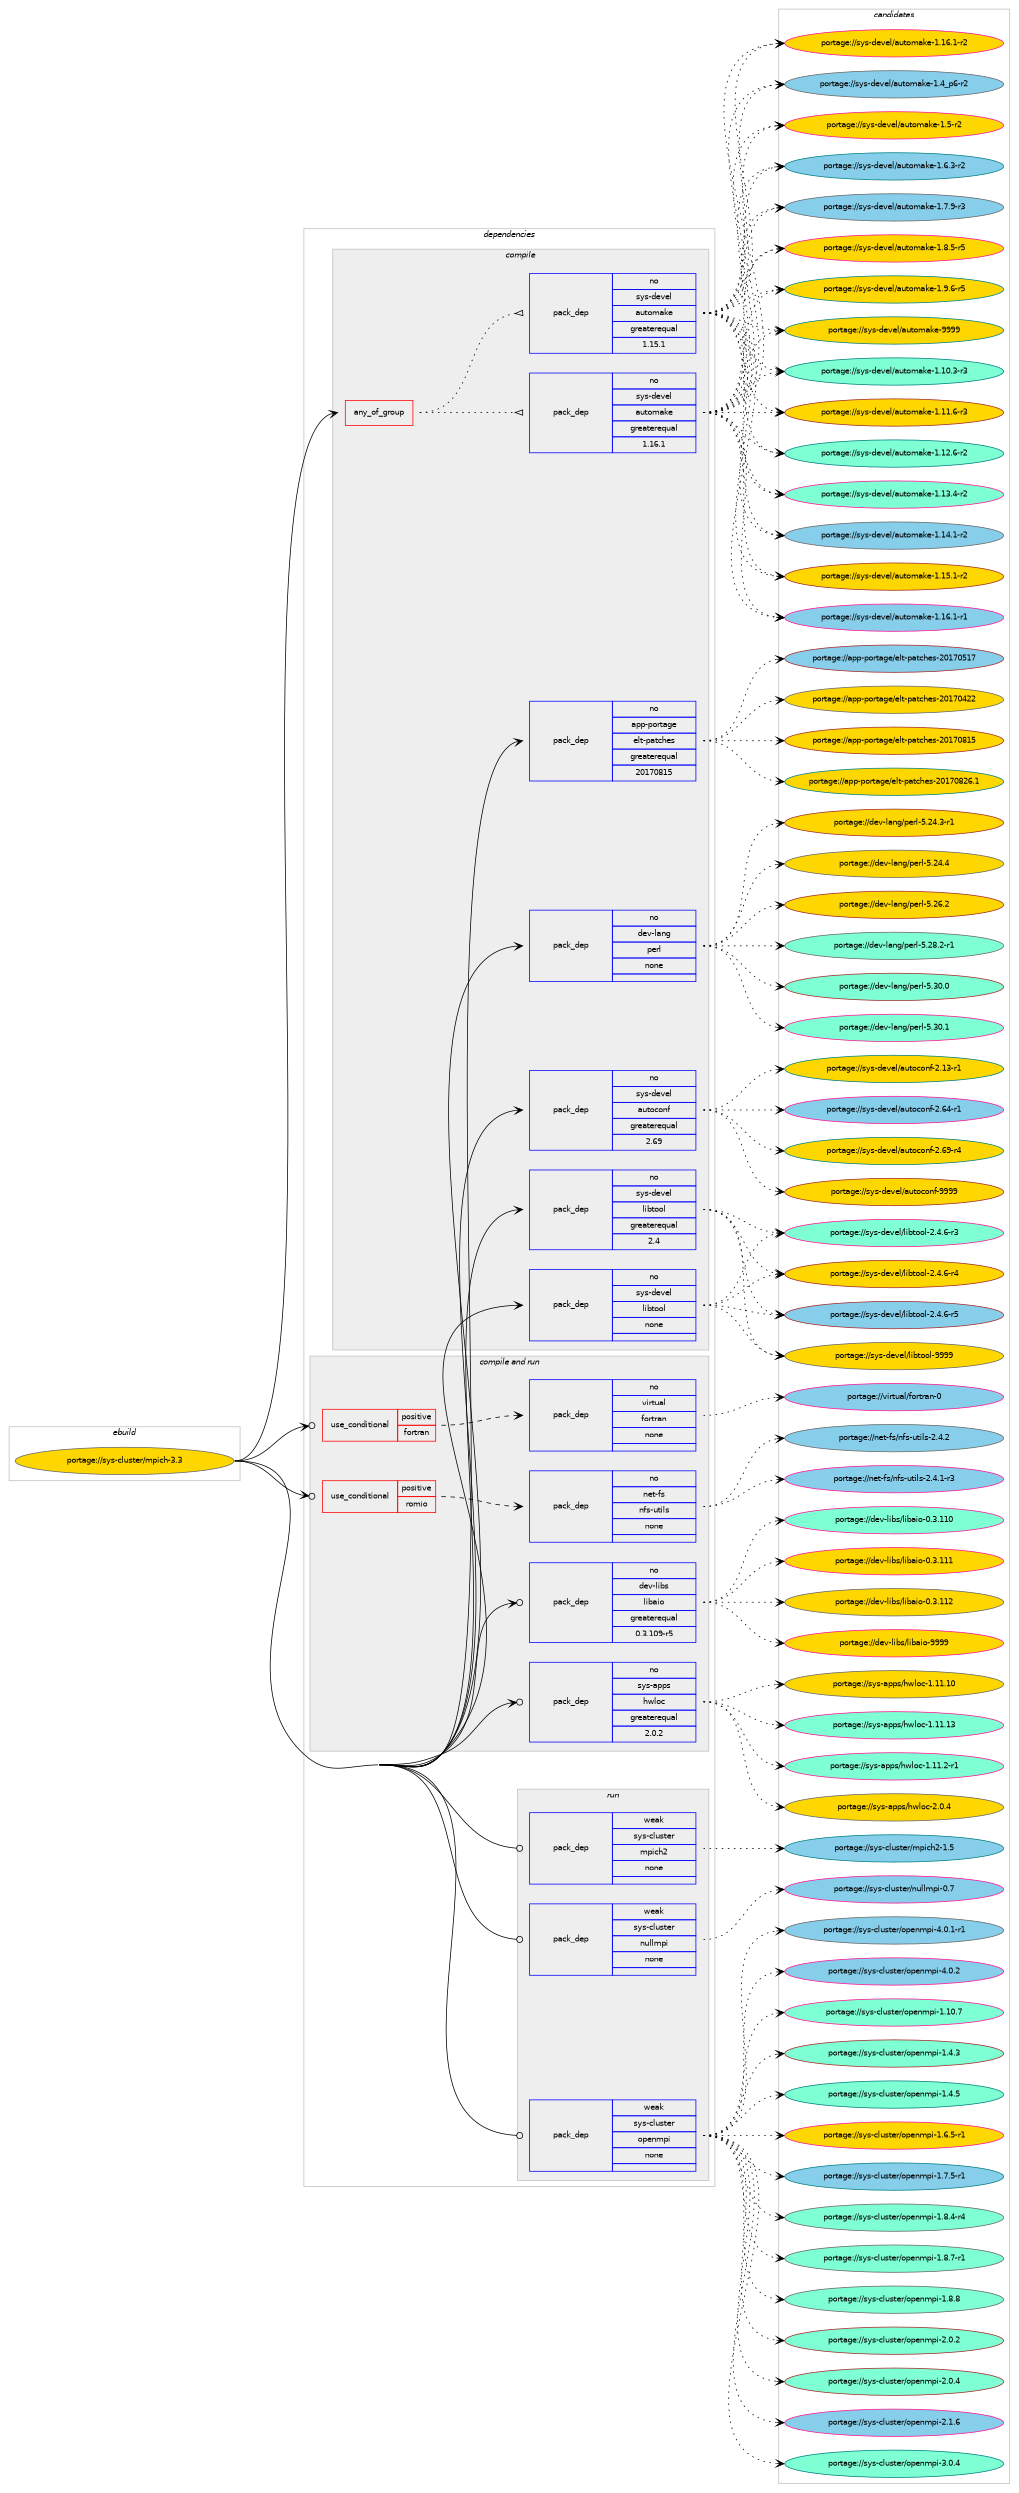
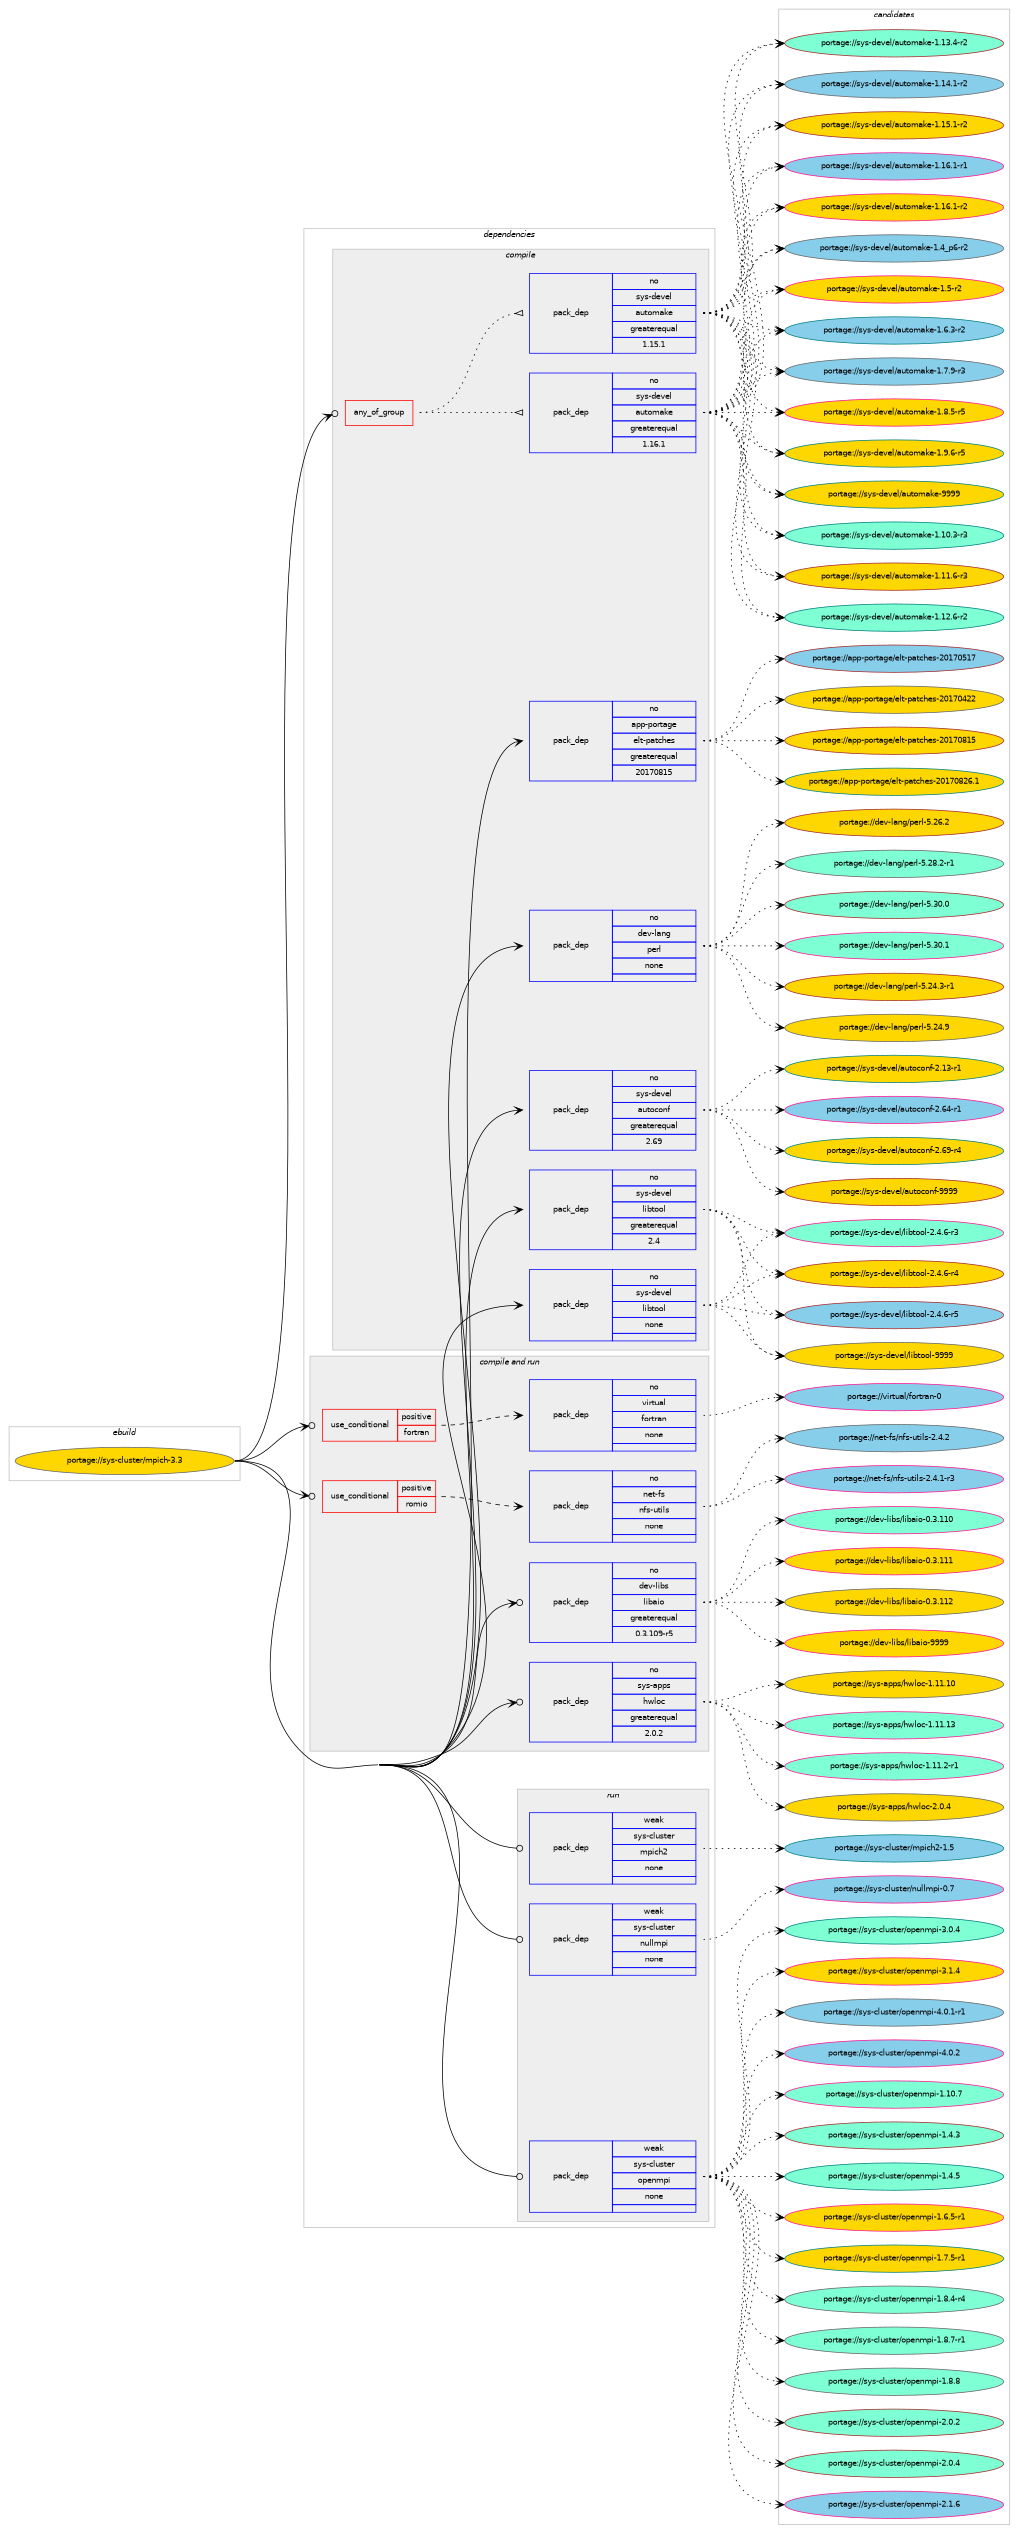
node "portage://sys-devel/automake-1.13.4-r2": color deeppink -> brown
node "portage://dev-lang/perl-5.24.4": label "portage://dev-lang/perl-5.24.4" -> "portage://dev-lang/perl-5.24.9"
edge "portage://sys-cluster/mpich-3.3" -> "any_of_group": arrowhead vee -> odotvee
node "portage://sys-cluster/openmpi-3.1.4": added
node "portage://sys-cluster/openmpi-1.7.5-r1": fillcolor skyblue -> gold
